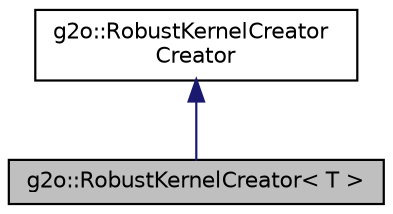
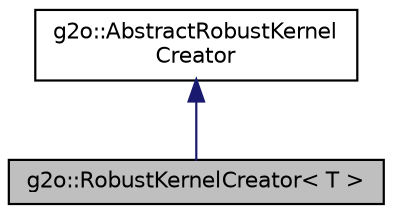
node "g2o::RobustKernelCreator Creator": label "g2o::RobustKernelCreator Creator" -> "g2o::AbstractRobustKernel Creator"
